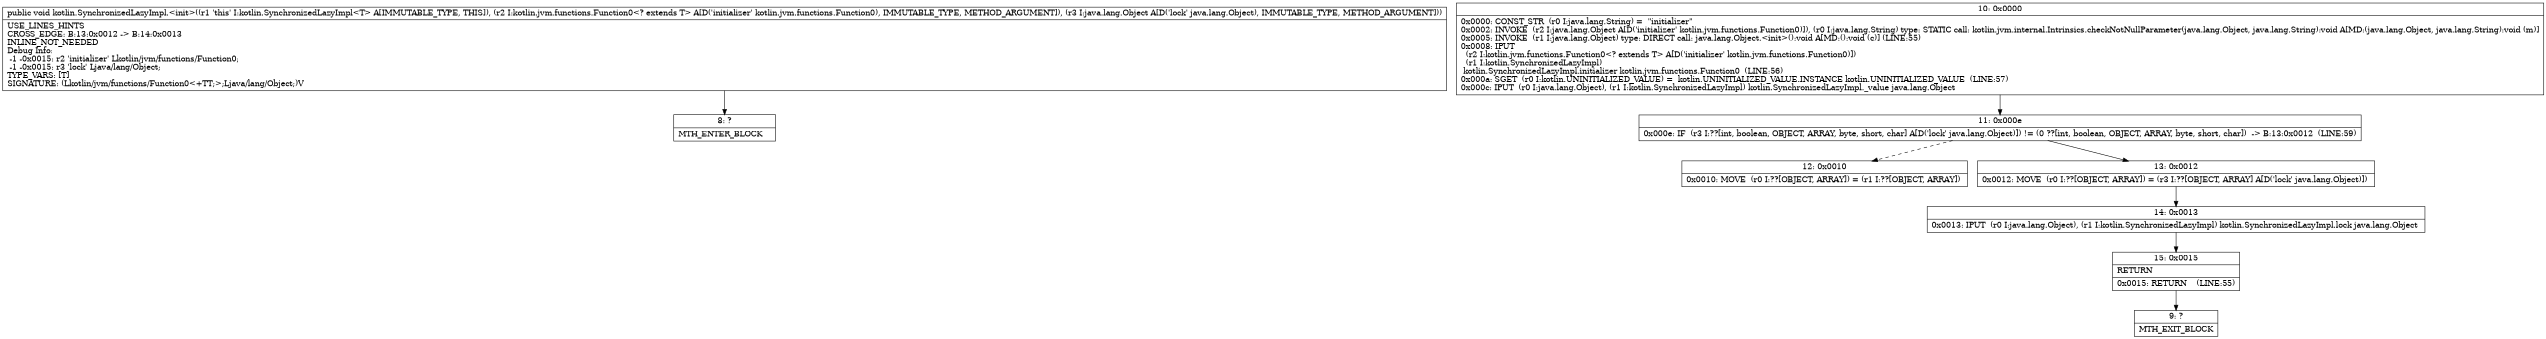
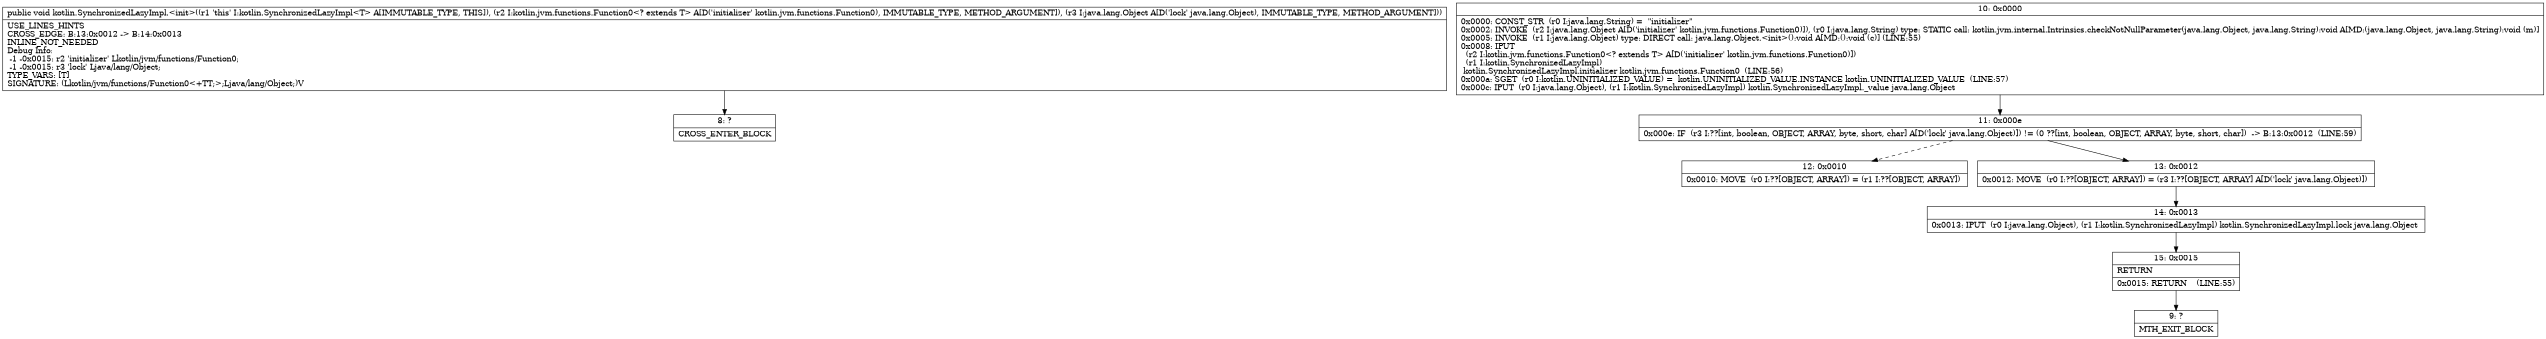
node "8: ?": text "MTH_ENTER_BLOCK" -> "CROSS_ENTER_BLOCK"
